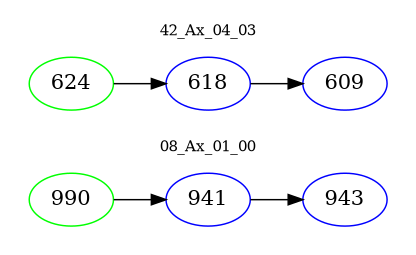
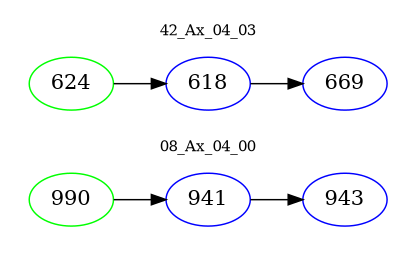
node "609": label "609" -> "669"
cluster "08_Ax_01_00": label "08_Ax_01_00" -> "08_Ax_04_00"
